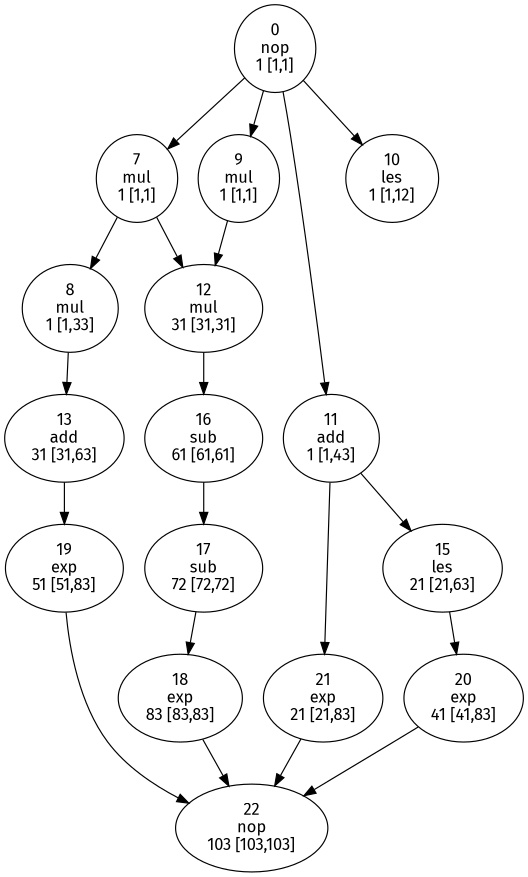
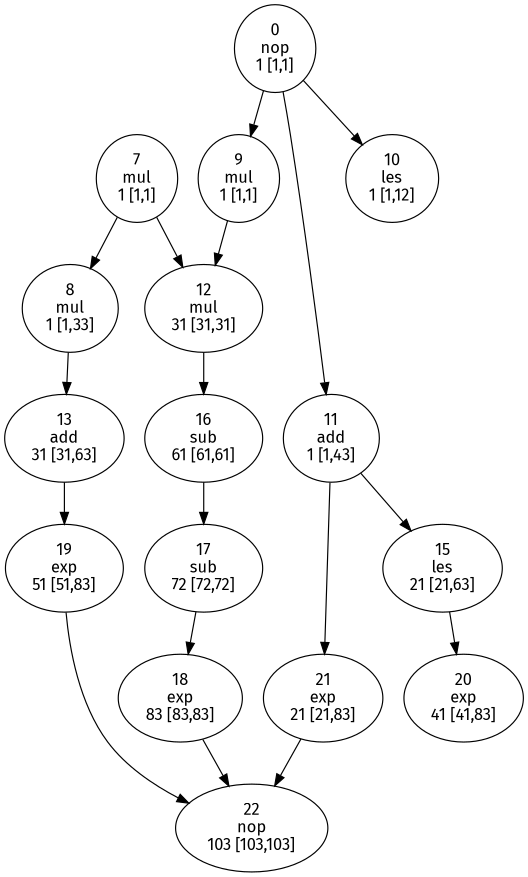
edge "0 nop 1 [1,1]" -> "7 mul 1 [1,1]": removed
edge "20 exp 41 [41,83]" -> "22 nop 103 [103,103]": removed
